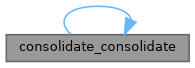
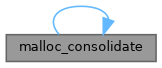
node "consolidate_consolidate": label "consolidate_consolidate" -> "malloc_consolidate"
